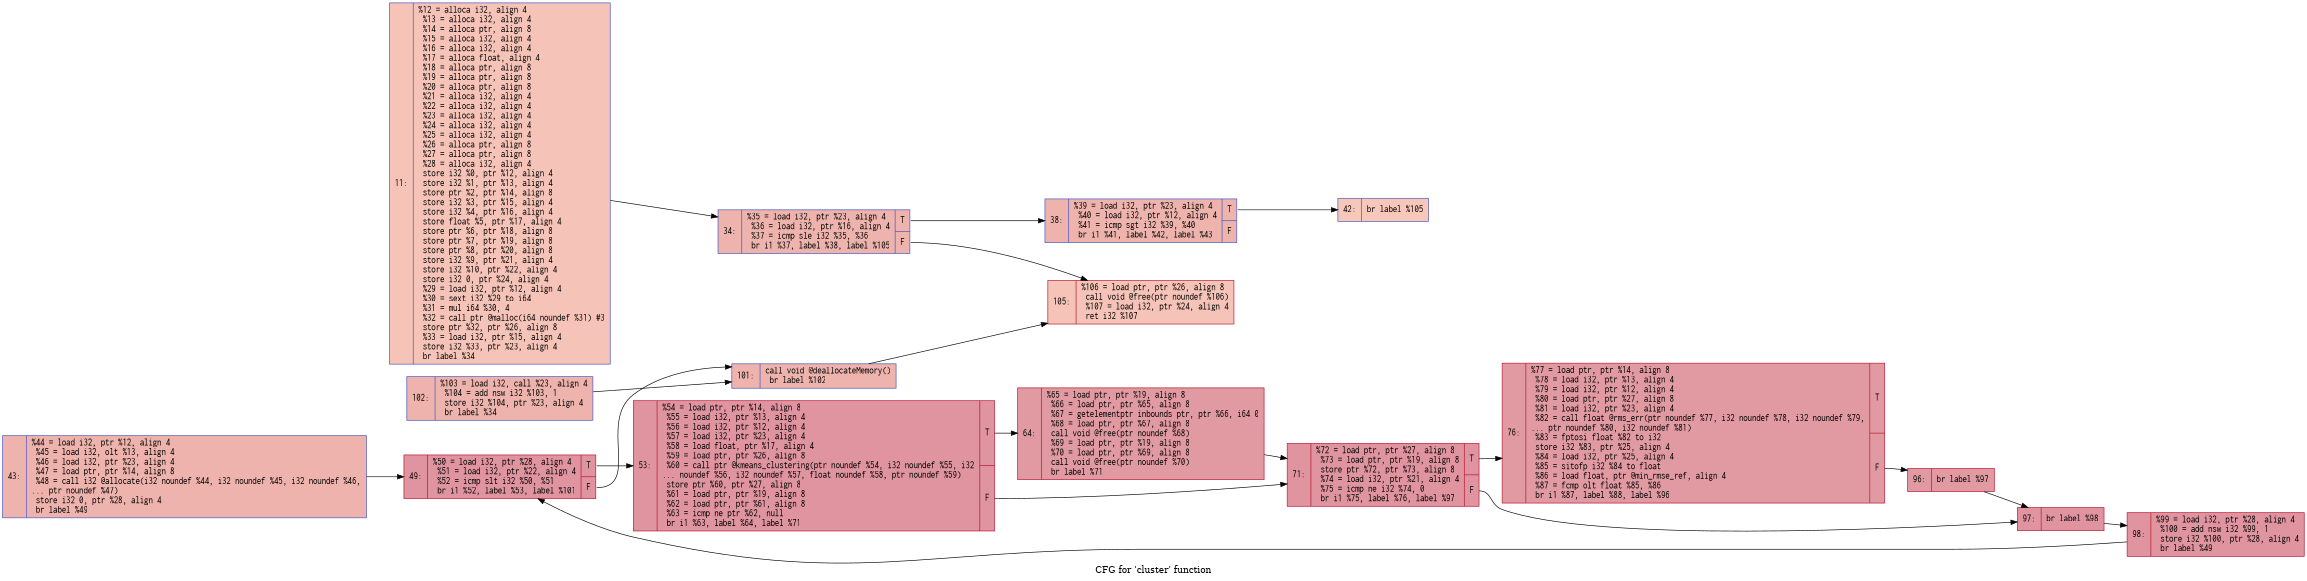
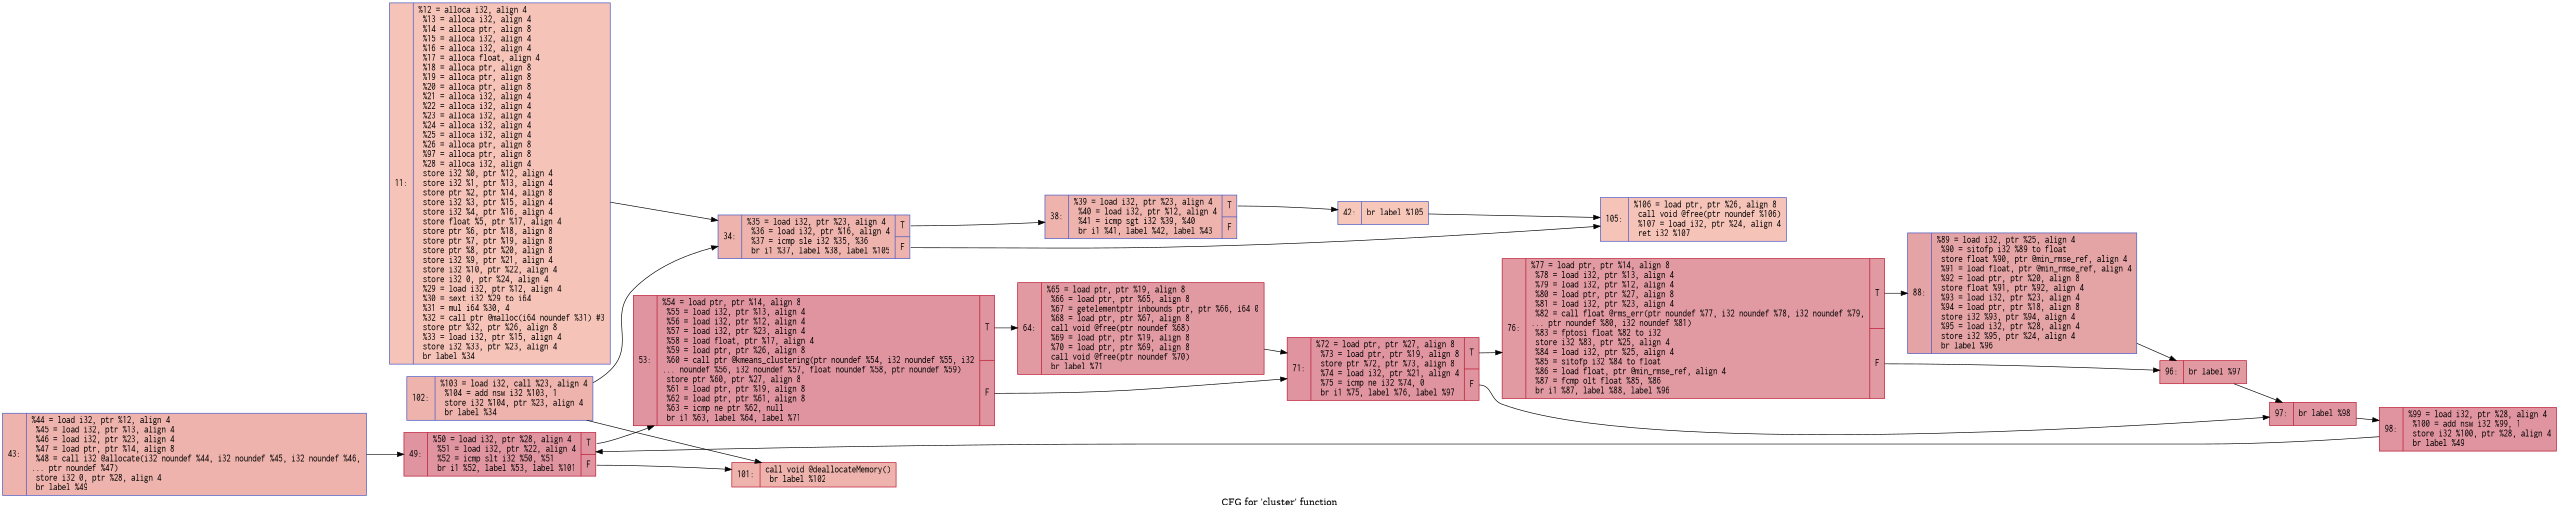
node "11:": text "%27 = alloca ptr, align 8" -> "%97 = alloca ptr, align 8"
node "88:": added
edge "102:" -> "34:": added
node "105:": color #b70d28ff -> #3d50c3ff
edge "101:" -> "105:": now "42:" -> "105:"
node "101:": color #3d50c3ff -> #b70d28ff
node "43:": text "%45 = load i32, olt %13, align 4" -> "%45 = load i32, ptr %13, align 4"
